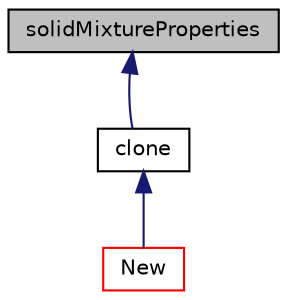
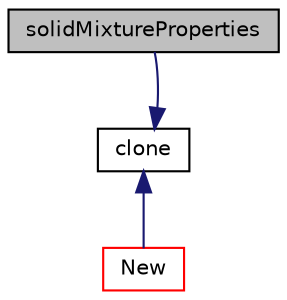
edge "clone" -> "solidMixtureProperties": reversed
